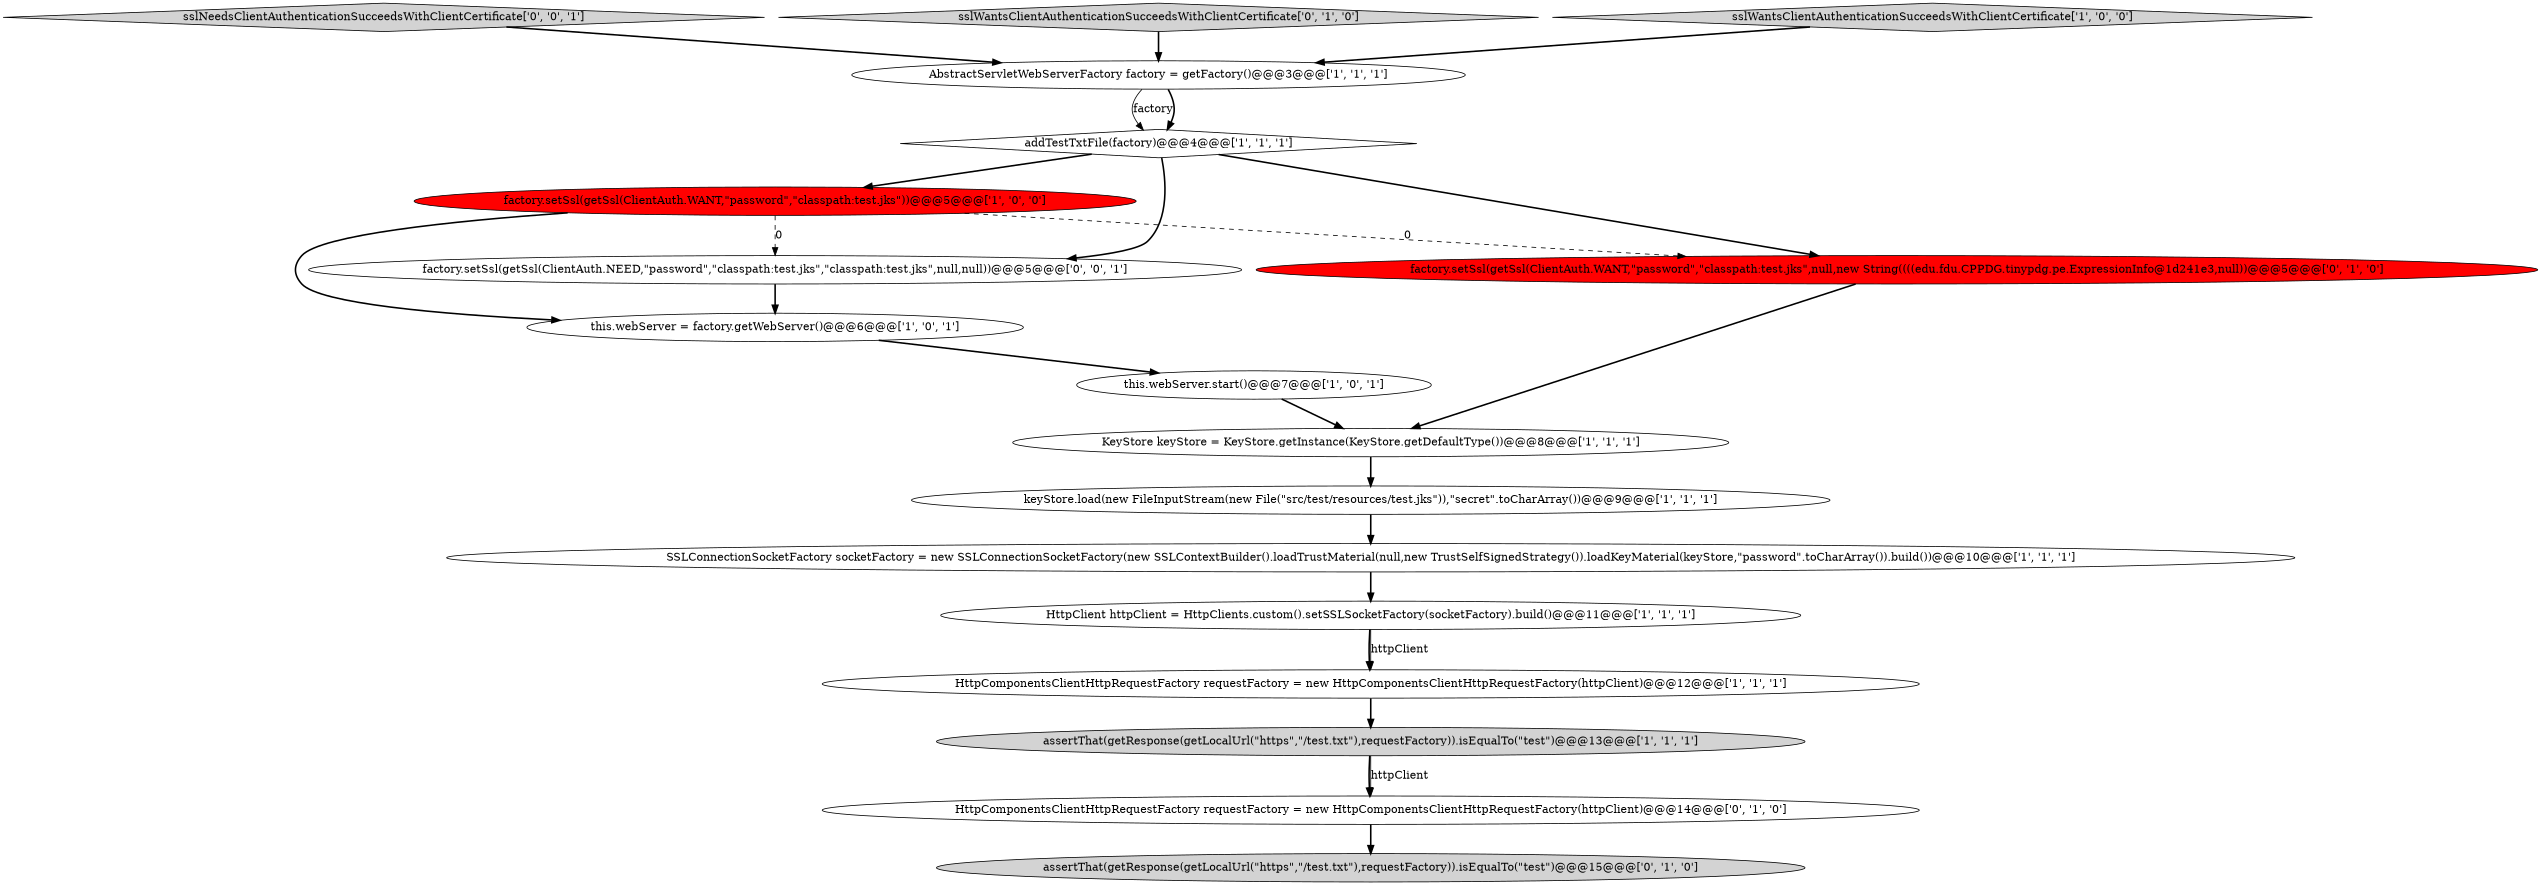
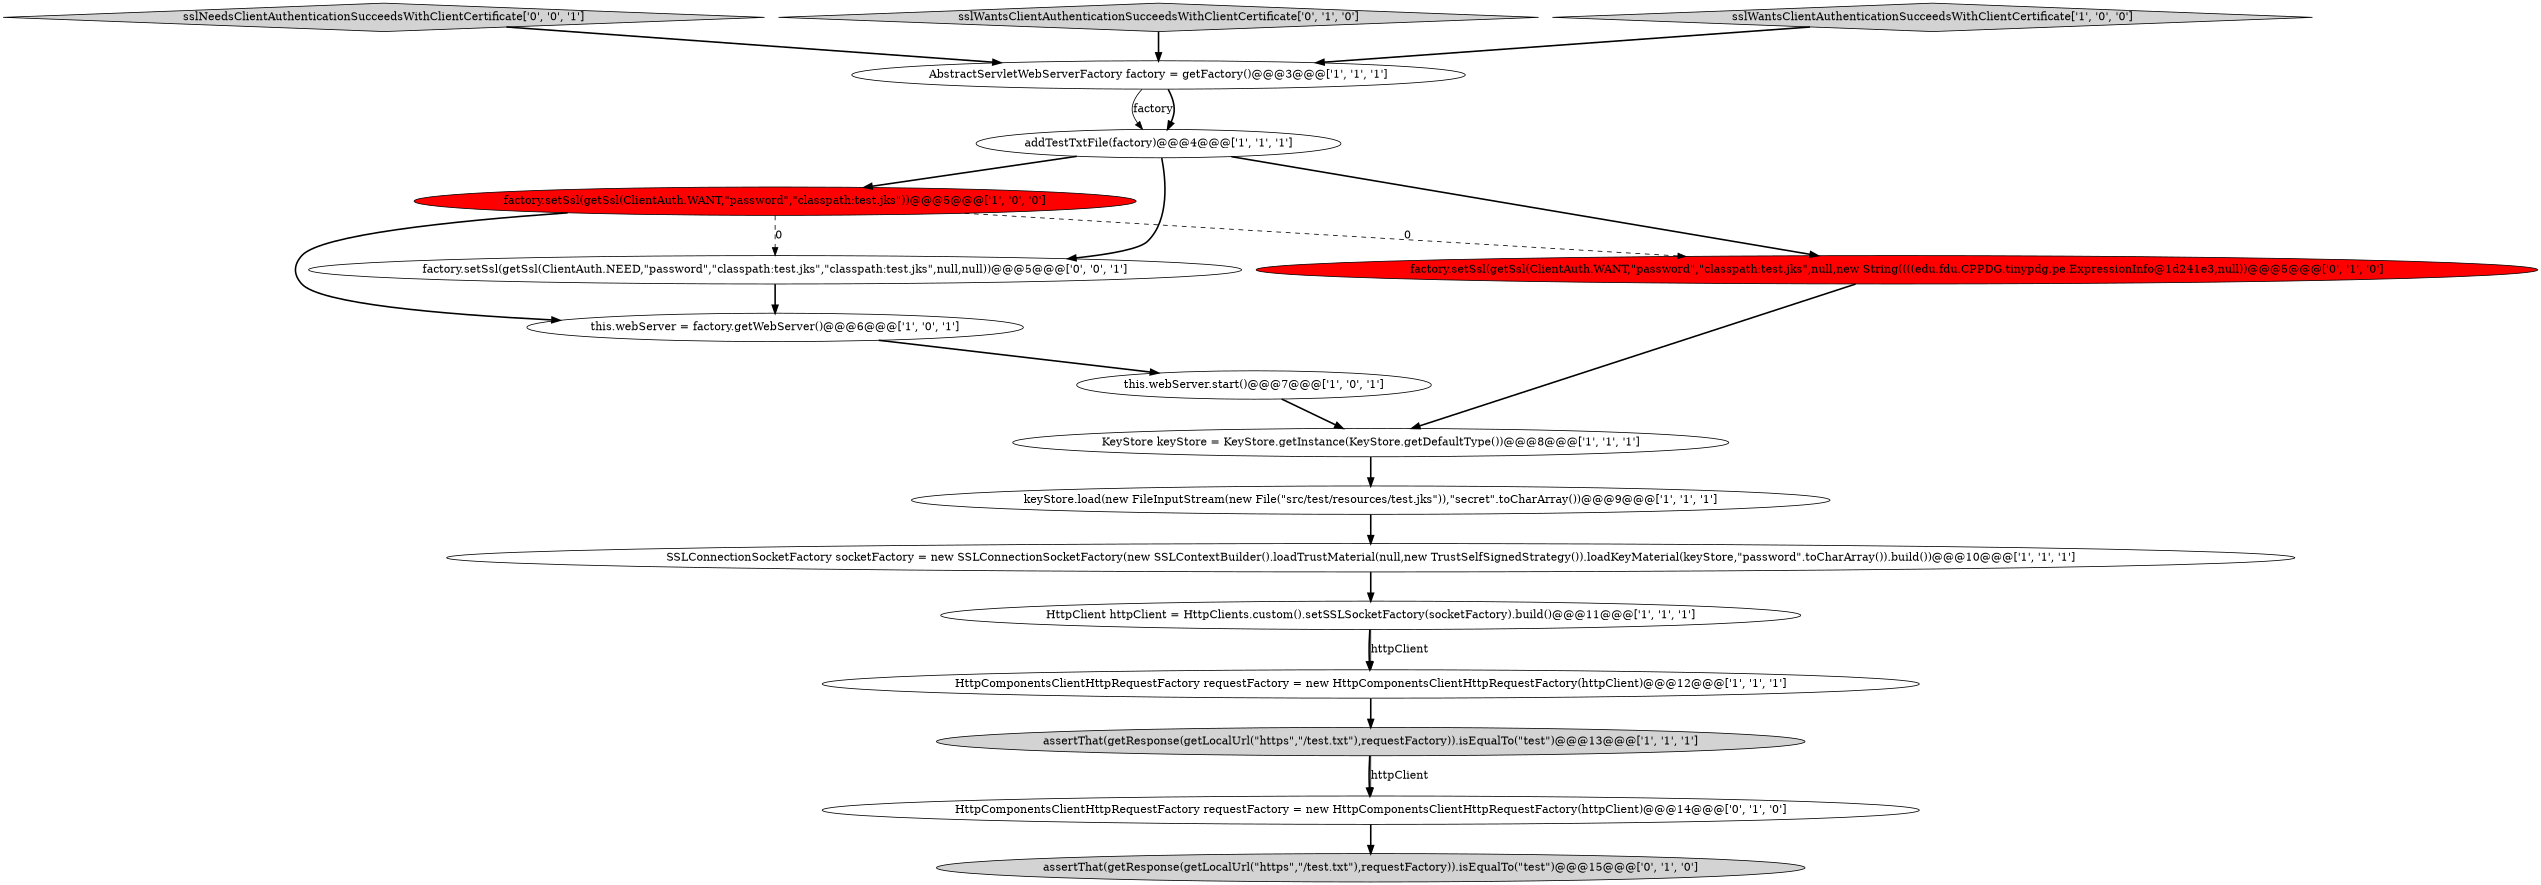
node "addTestTxtFile(factory)@@@4@@@['1', '1', '1']": shape diamond -> ellipse
